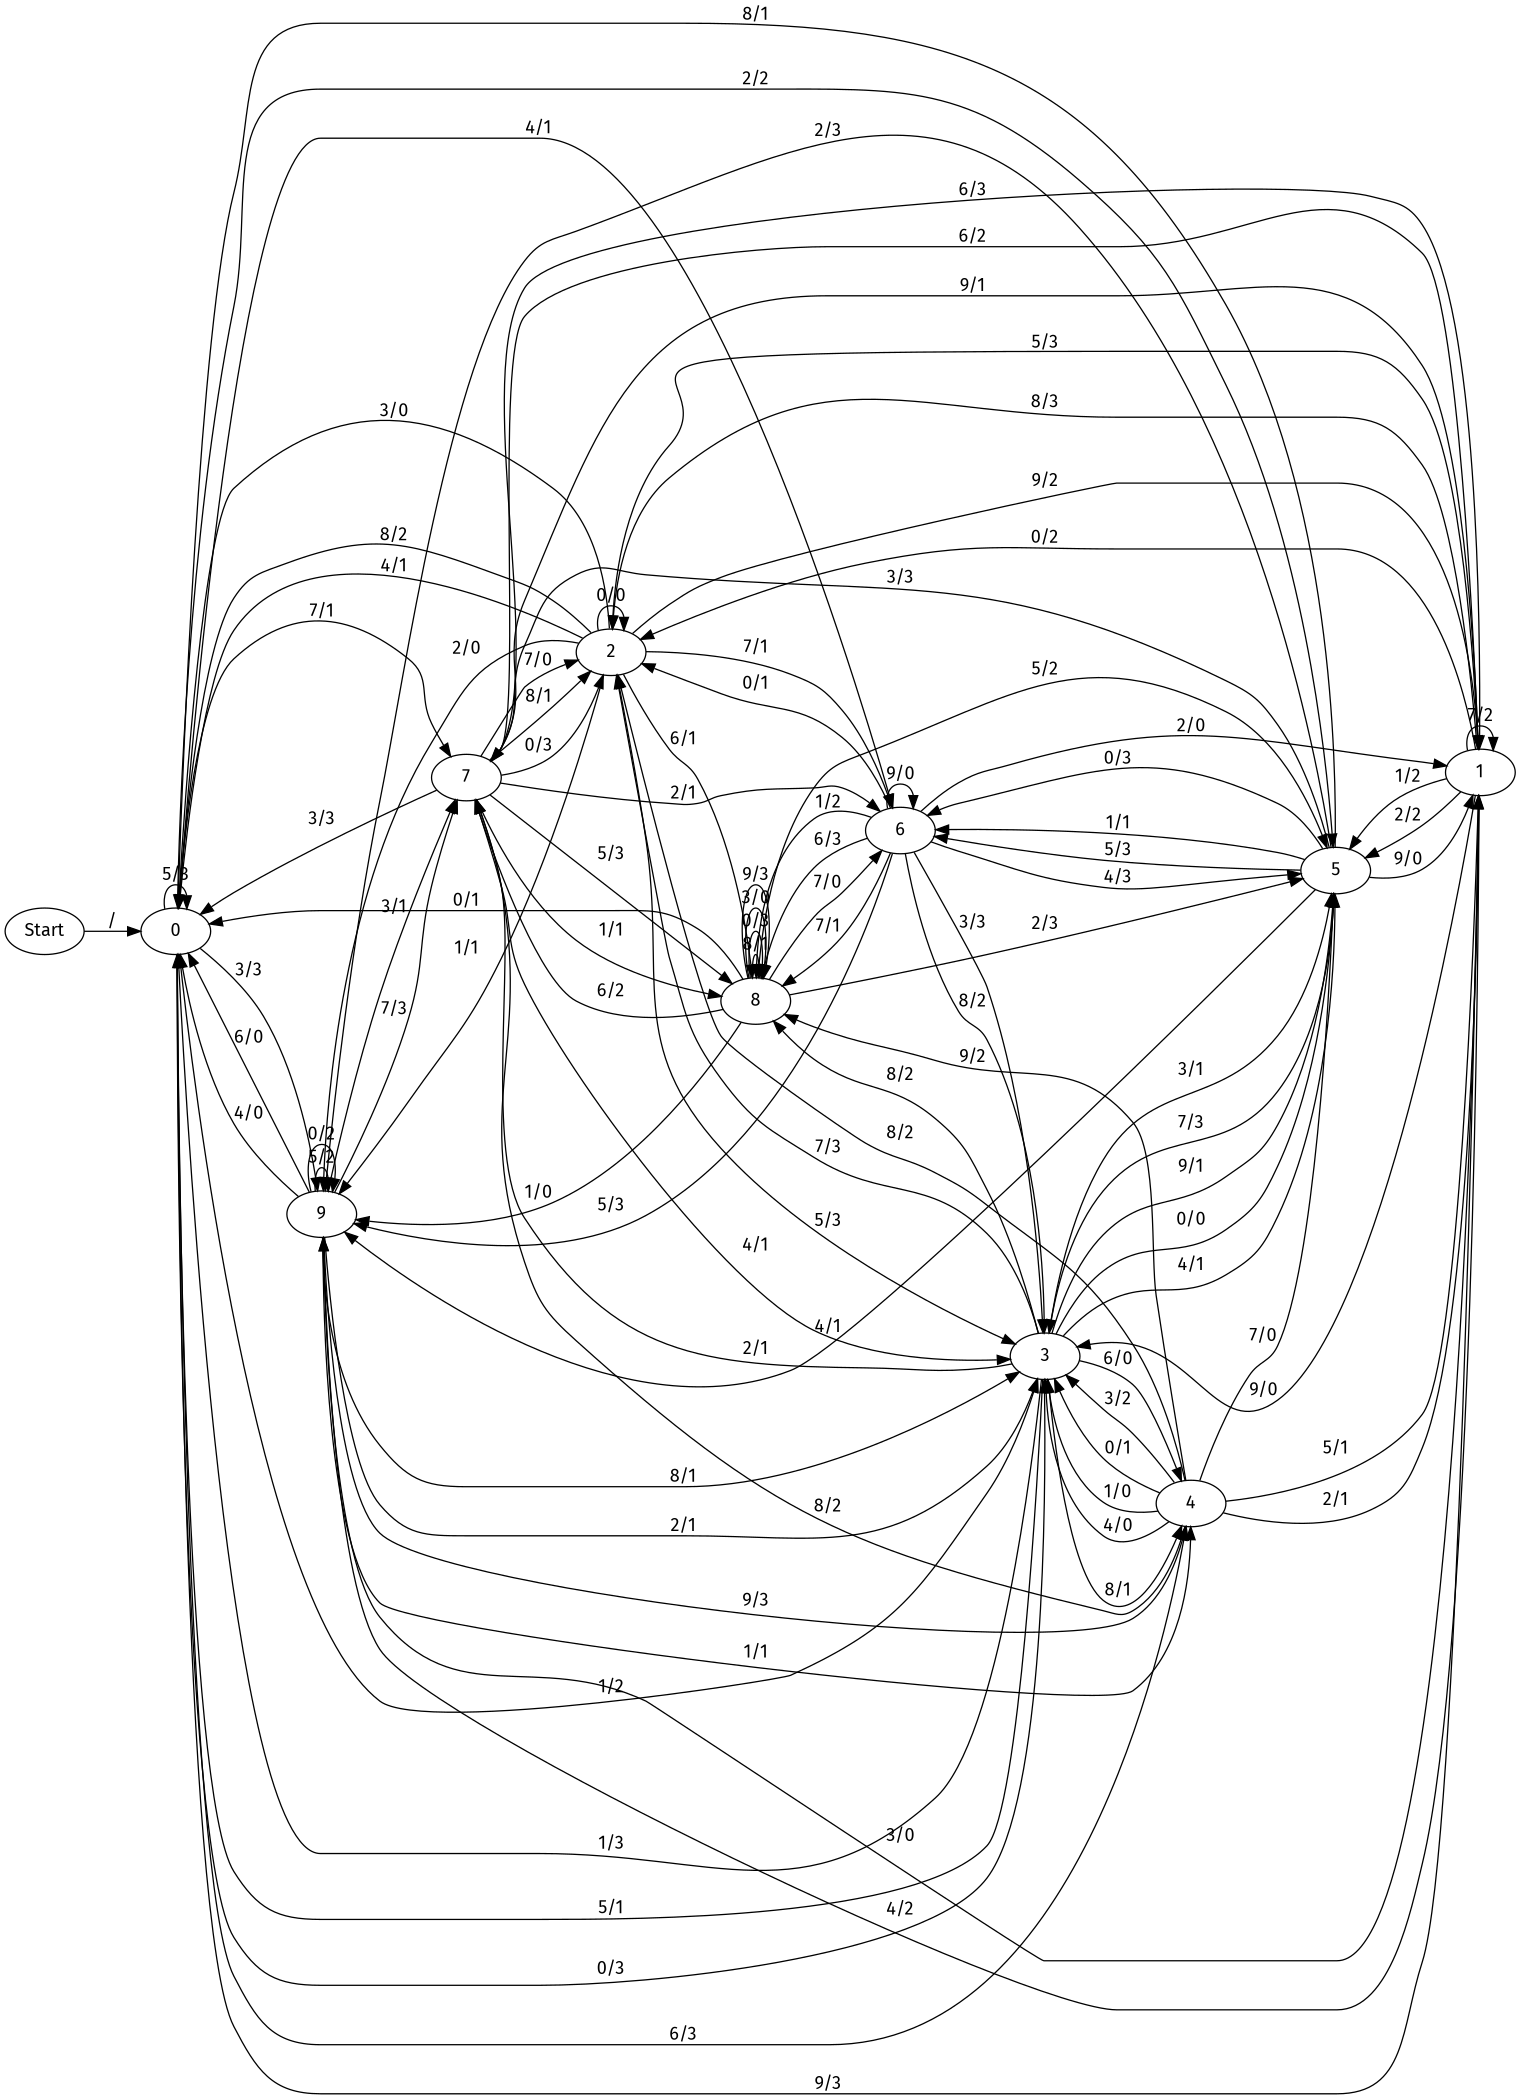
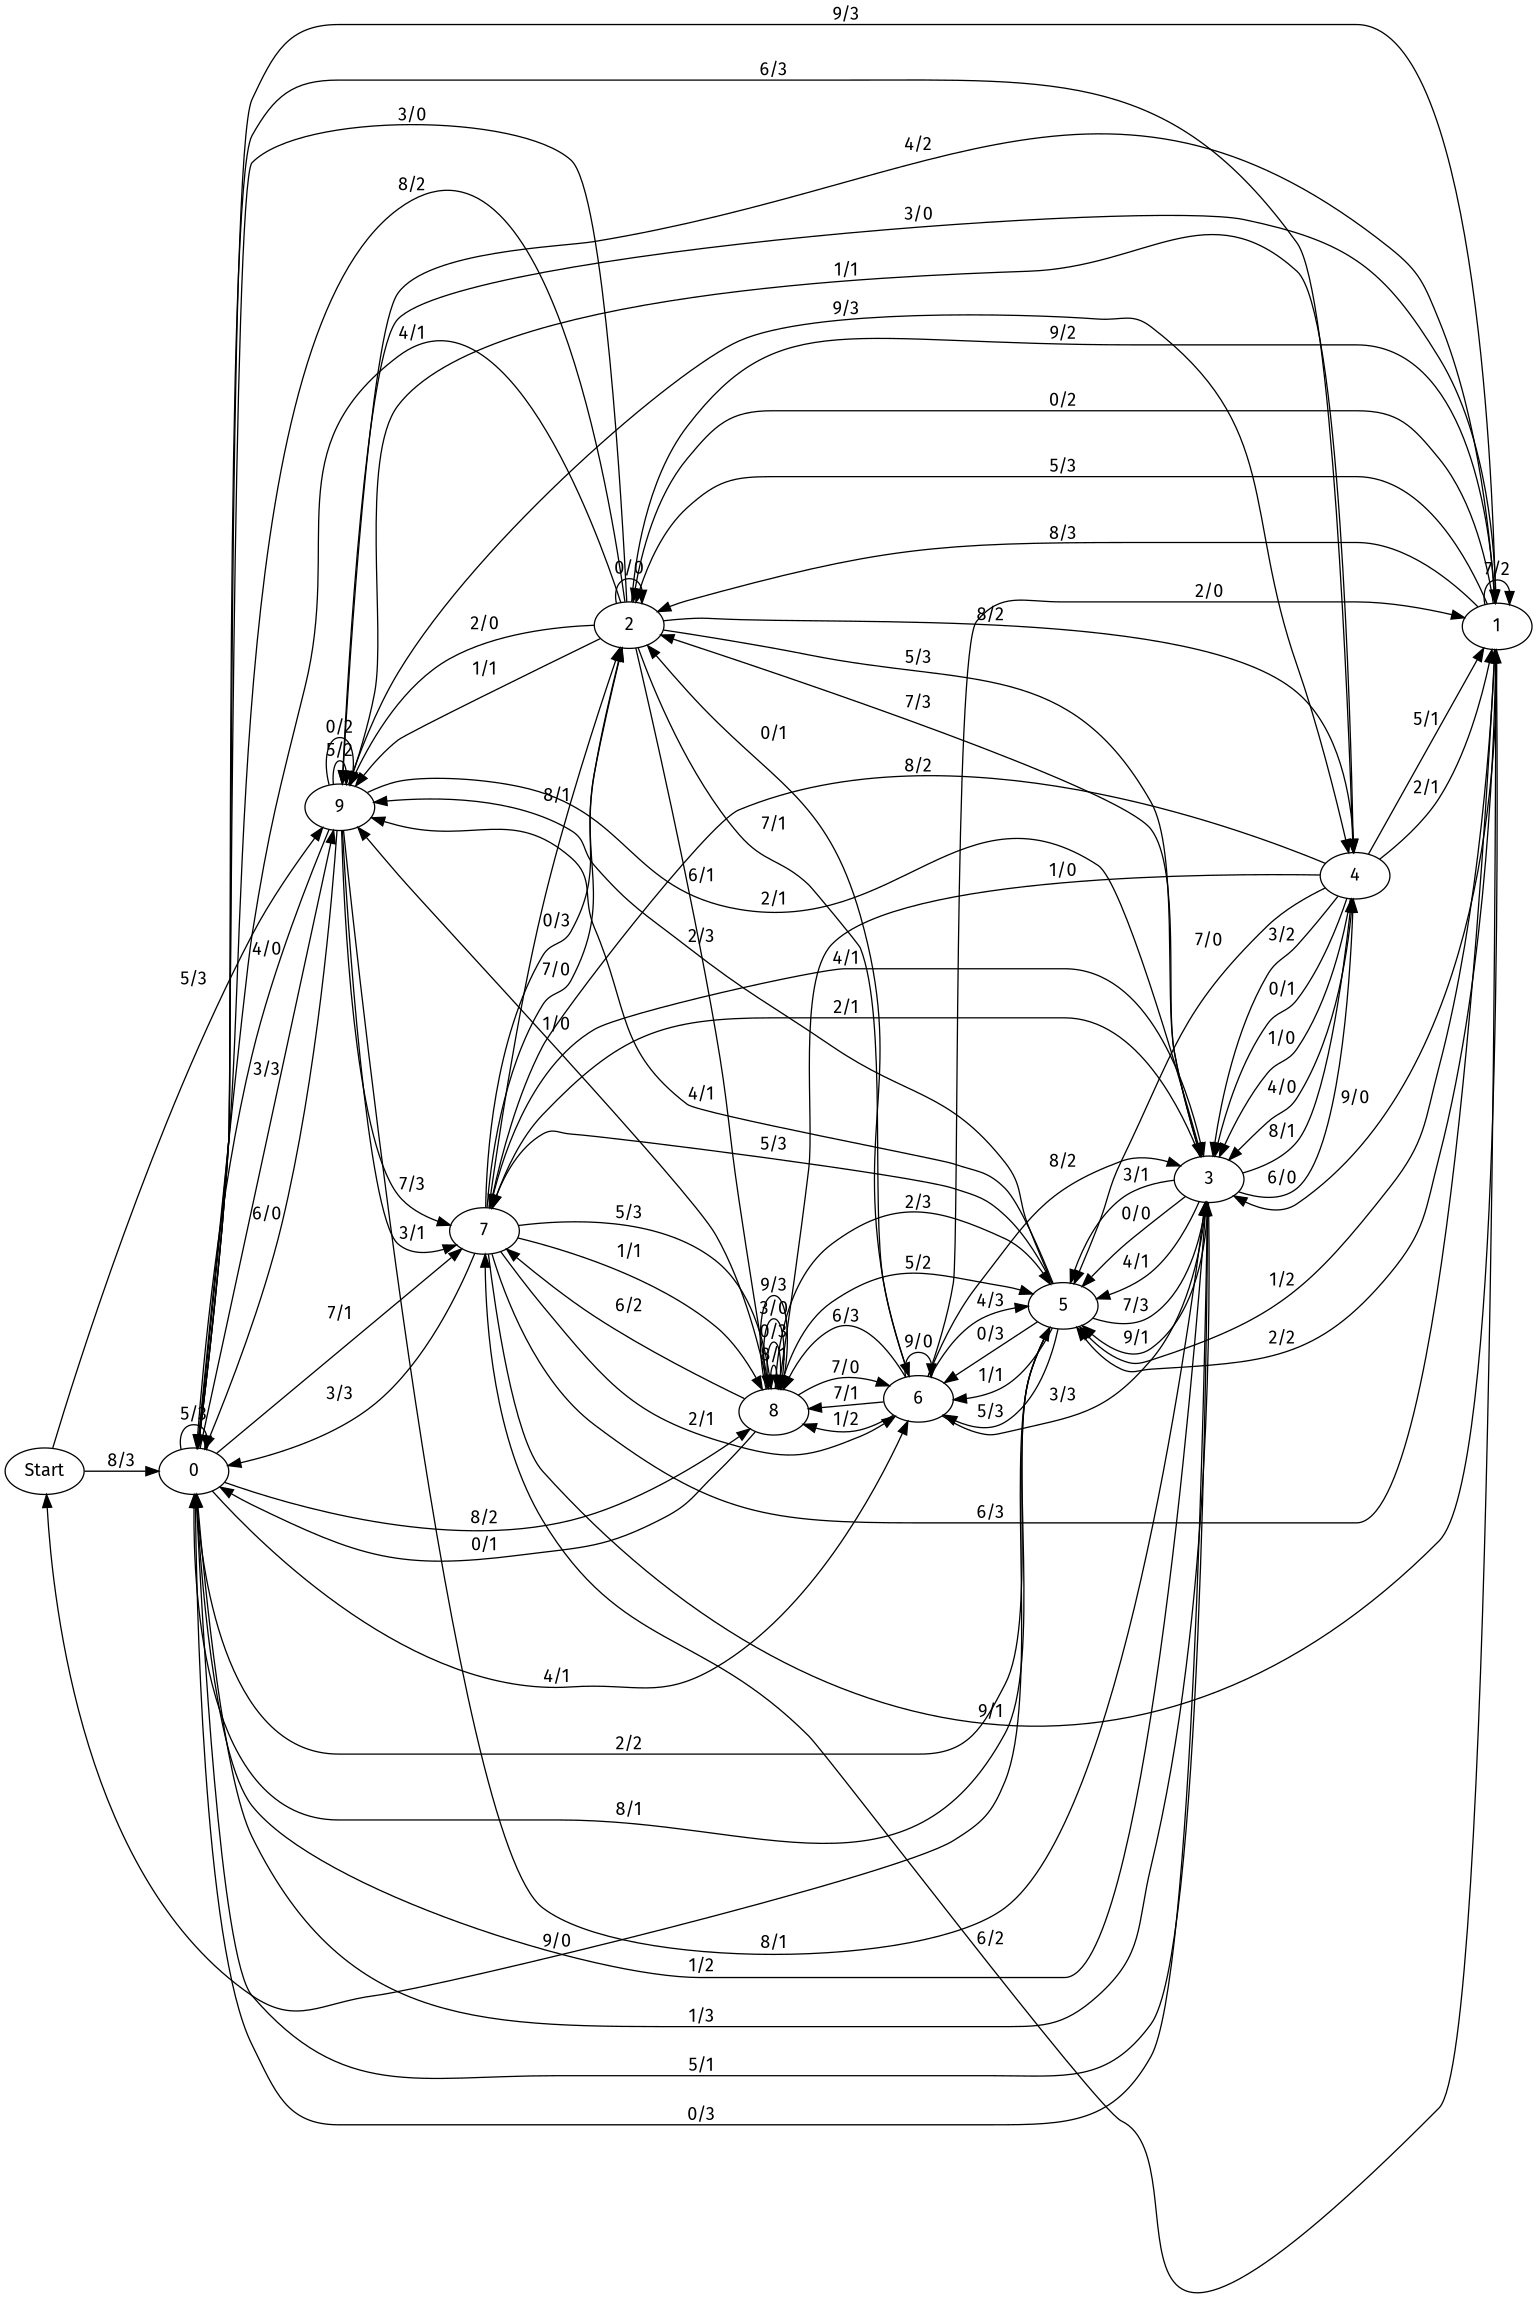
edge "5" -> "7": label "3/3" -> "5/3"
edge "5" -> "1": now "5" -> "Start"
edge "Start" -> "0": label "/" -> "8/3"
edge "4" -> "8": label "9/2" -> "1/0"
edge "4" -> "2": reversed
edge "3" -> "8": now "0" -> "8"
edge "6" -> "9": now "Start" -> "9"
